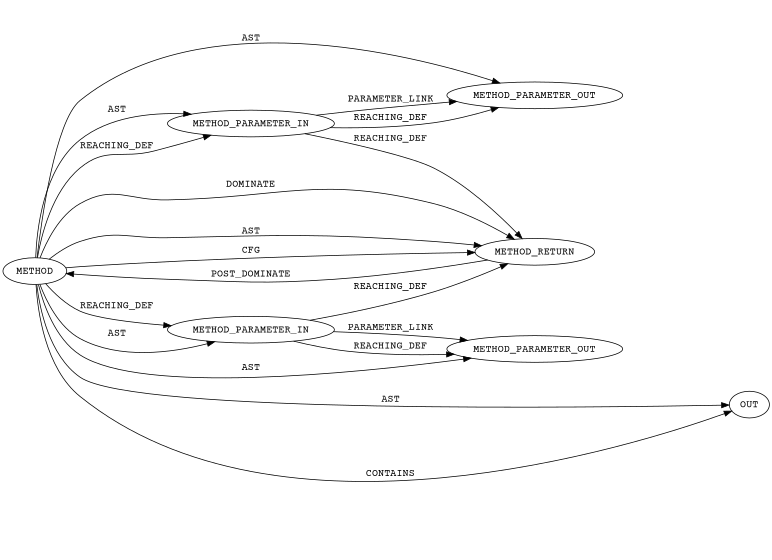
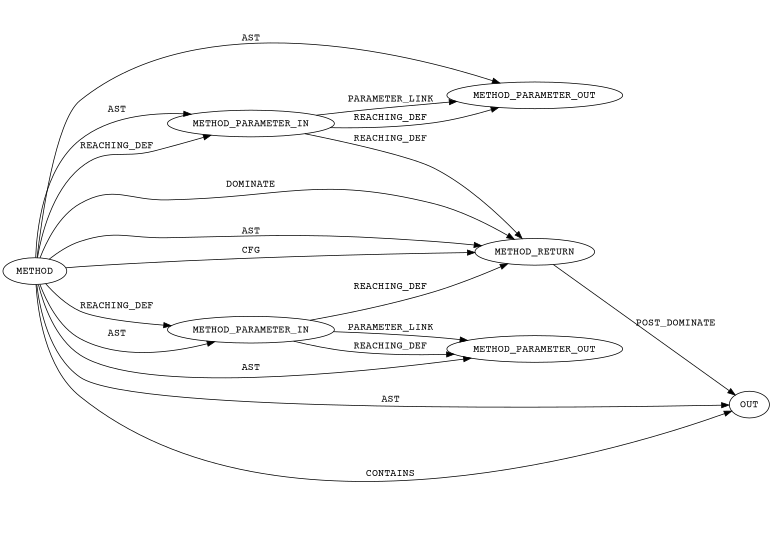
edge "METHOD_RETURN" -> "METHOD": now "METHOD_RETURN" -> "OUT"
